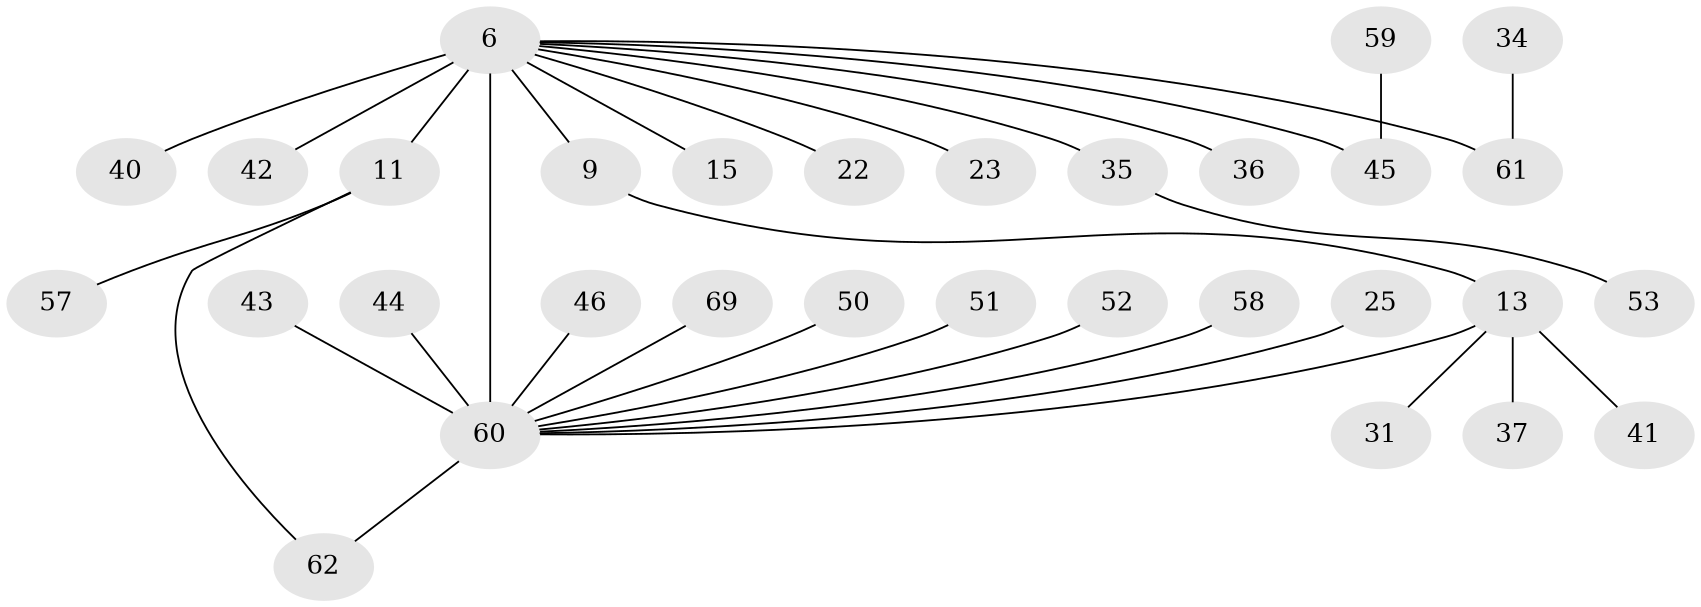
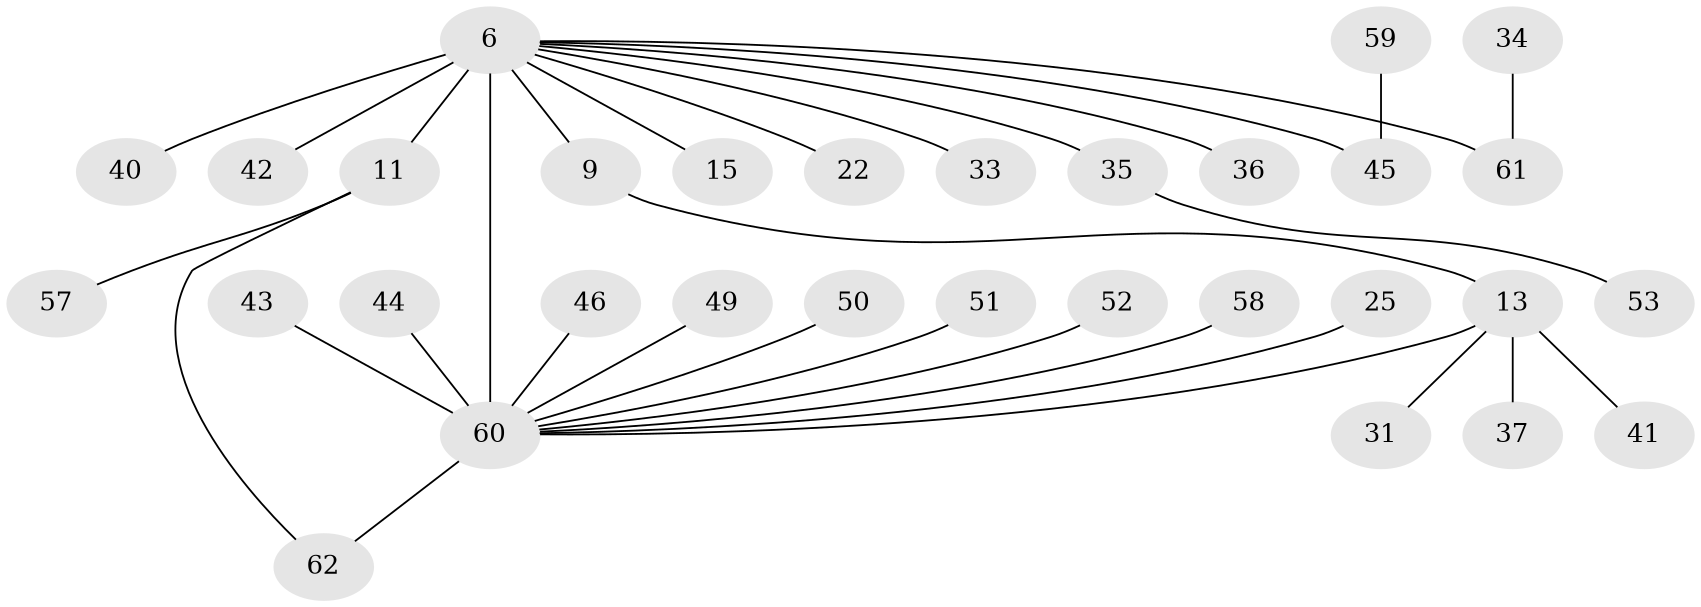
node "23": label "23" -> "33"
node "69": label "69" -> "49"
